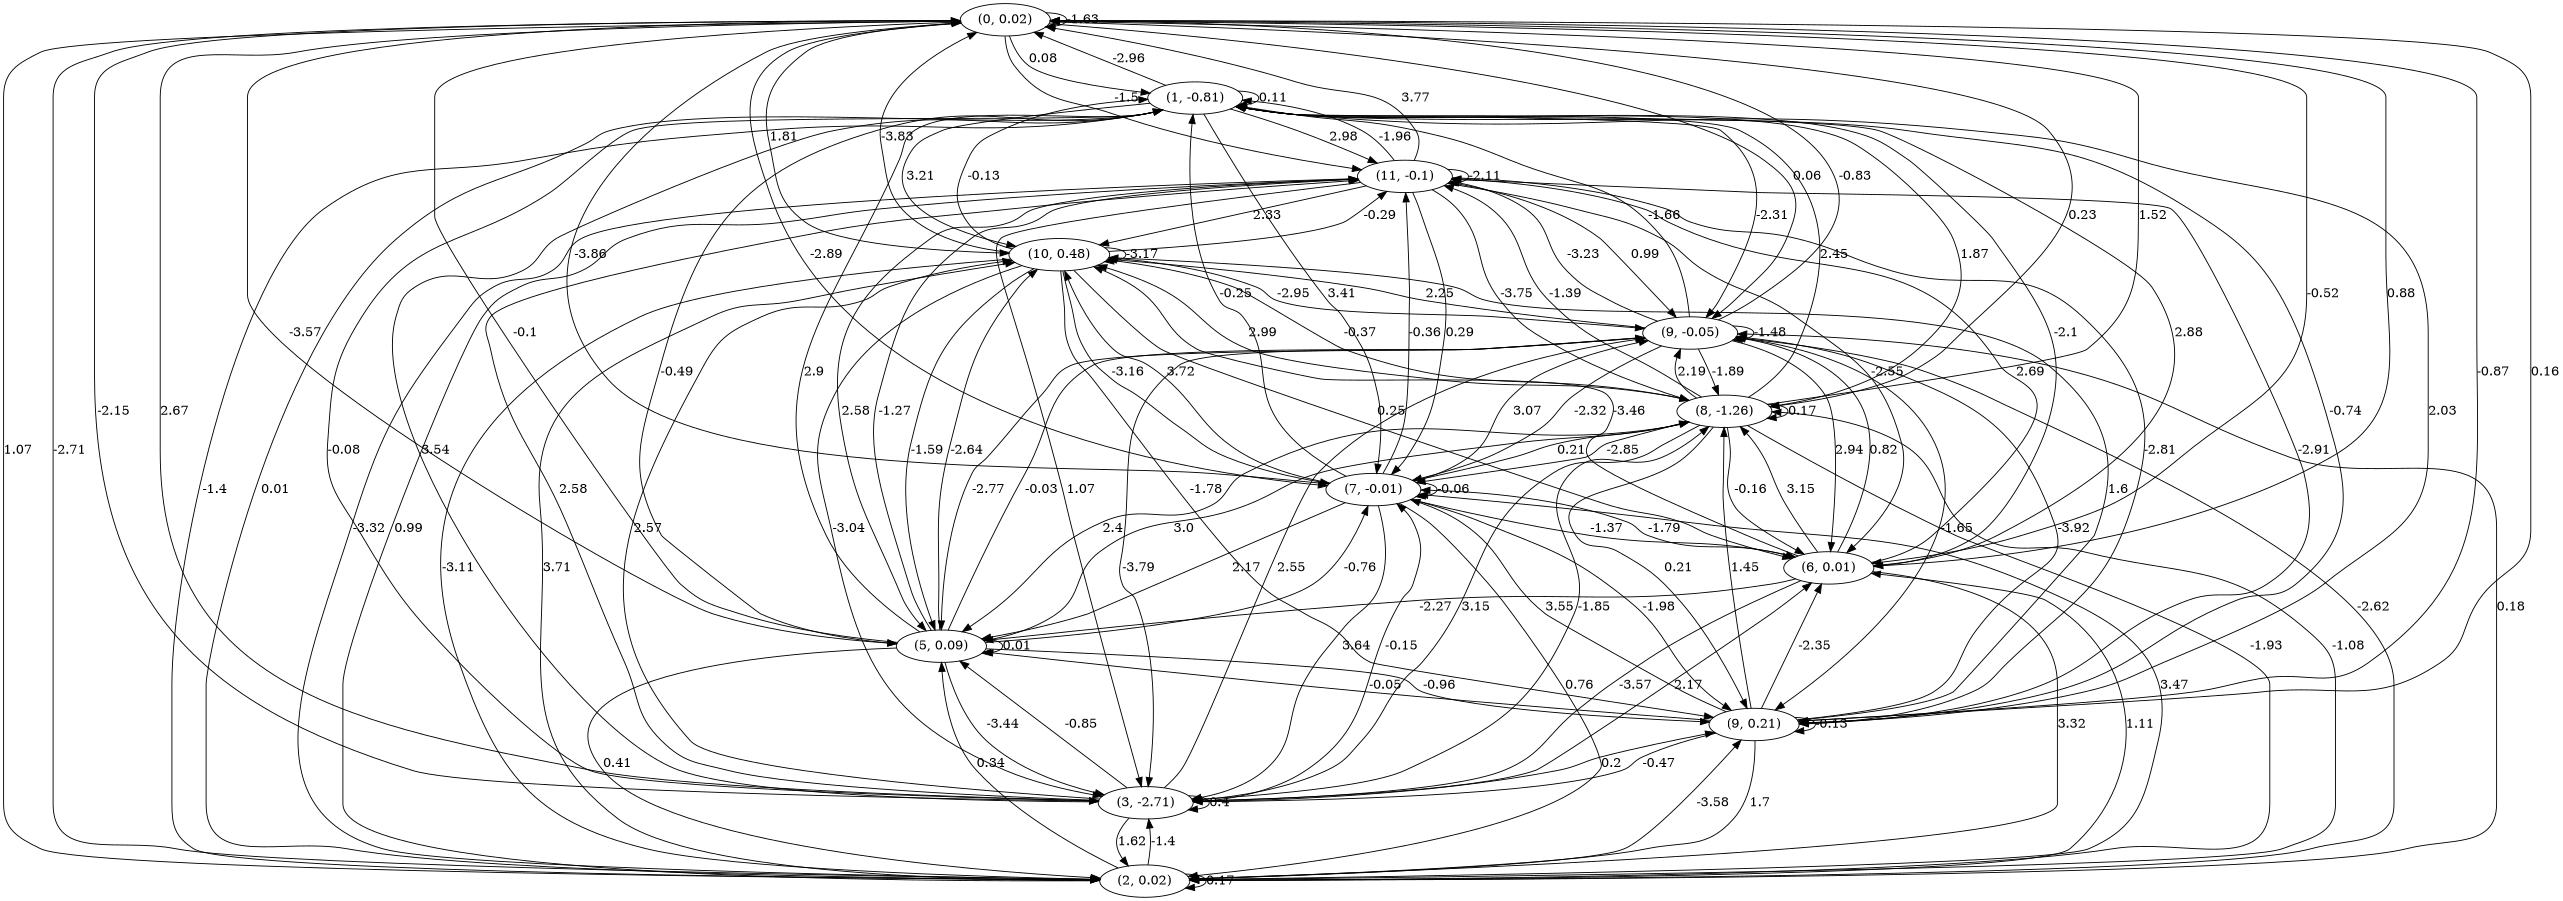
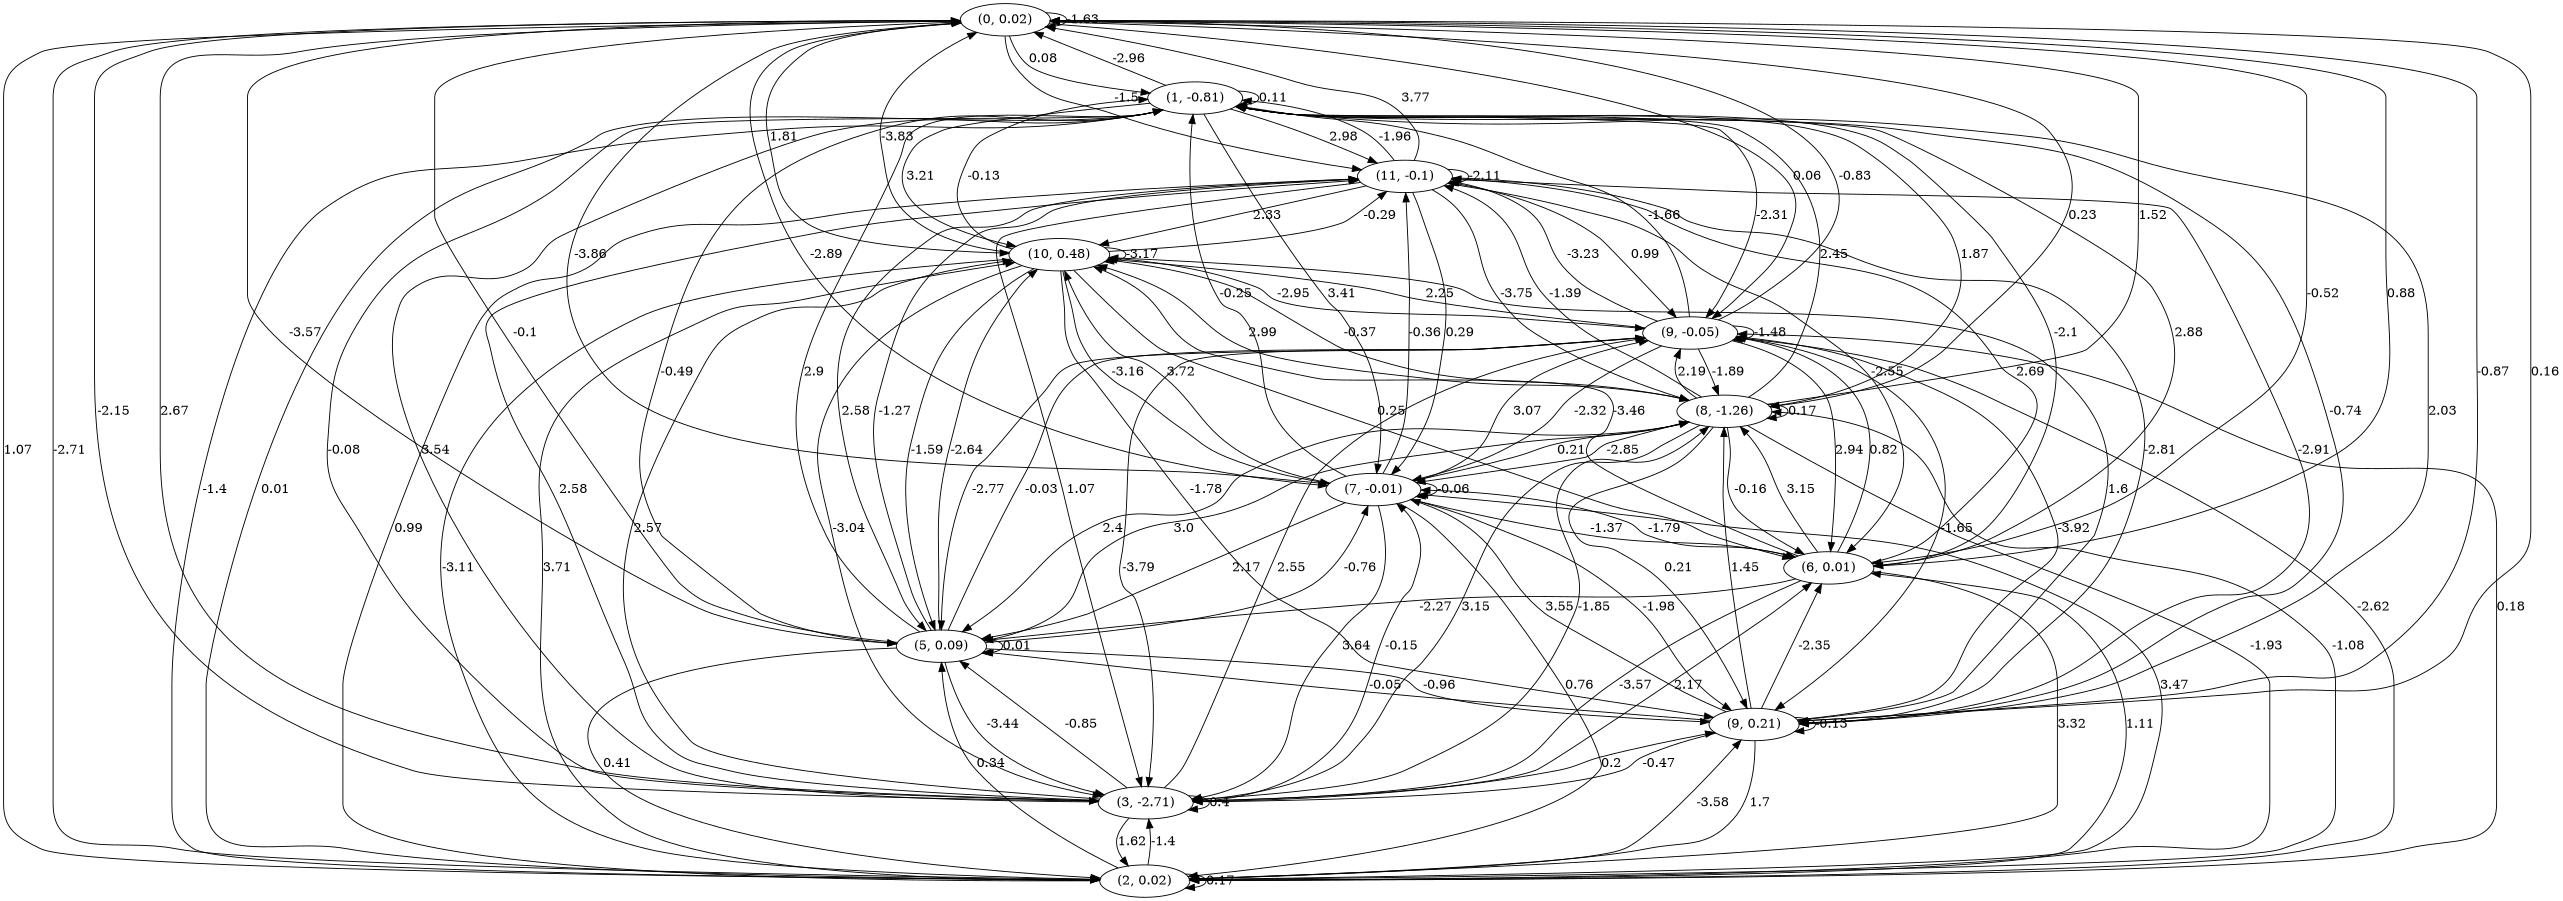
edge "(11, -0.1)" -> "(2, 0.02)": removed, label "-3.32"
